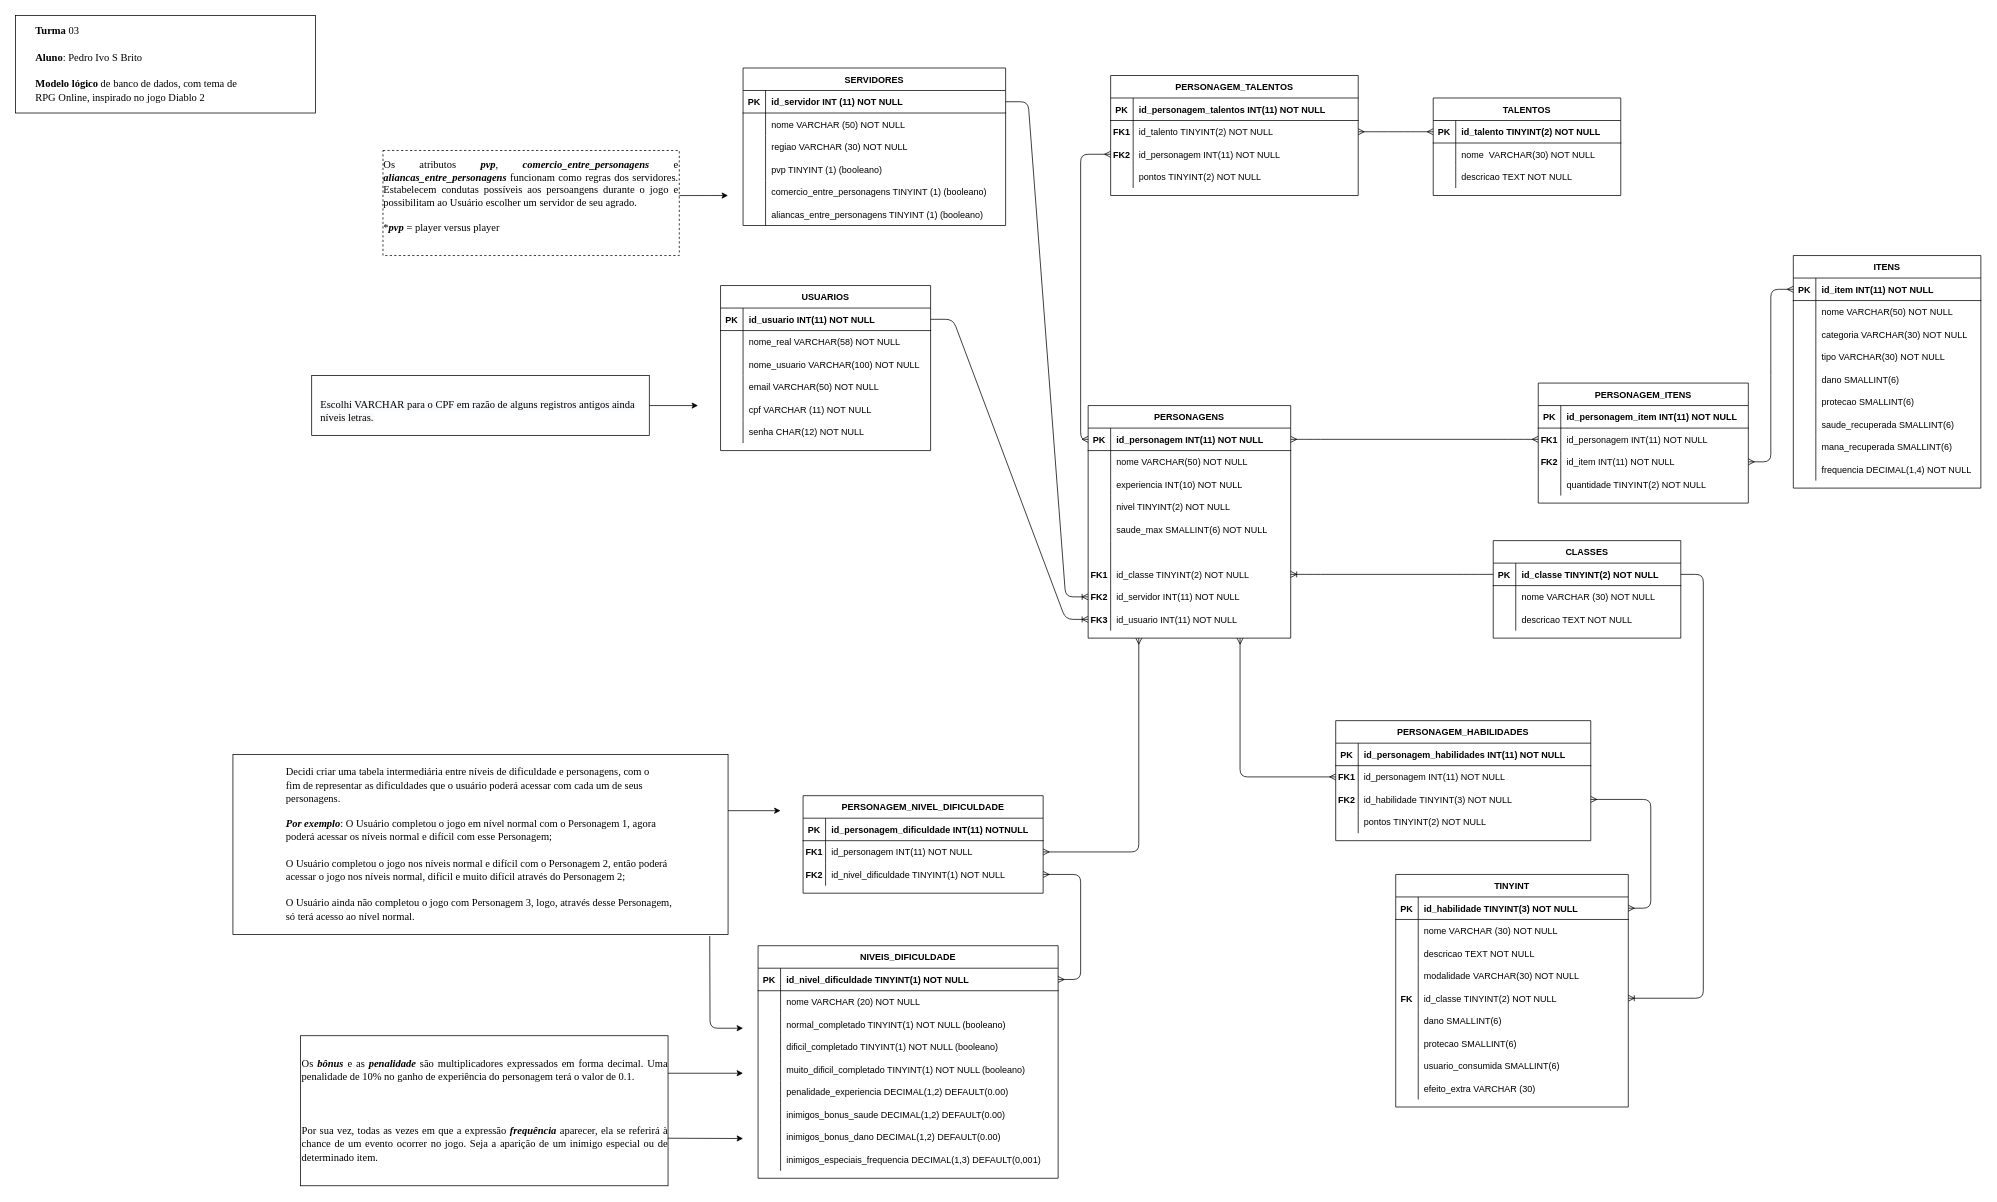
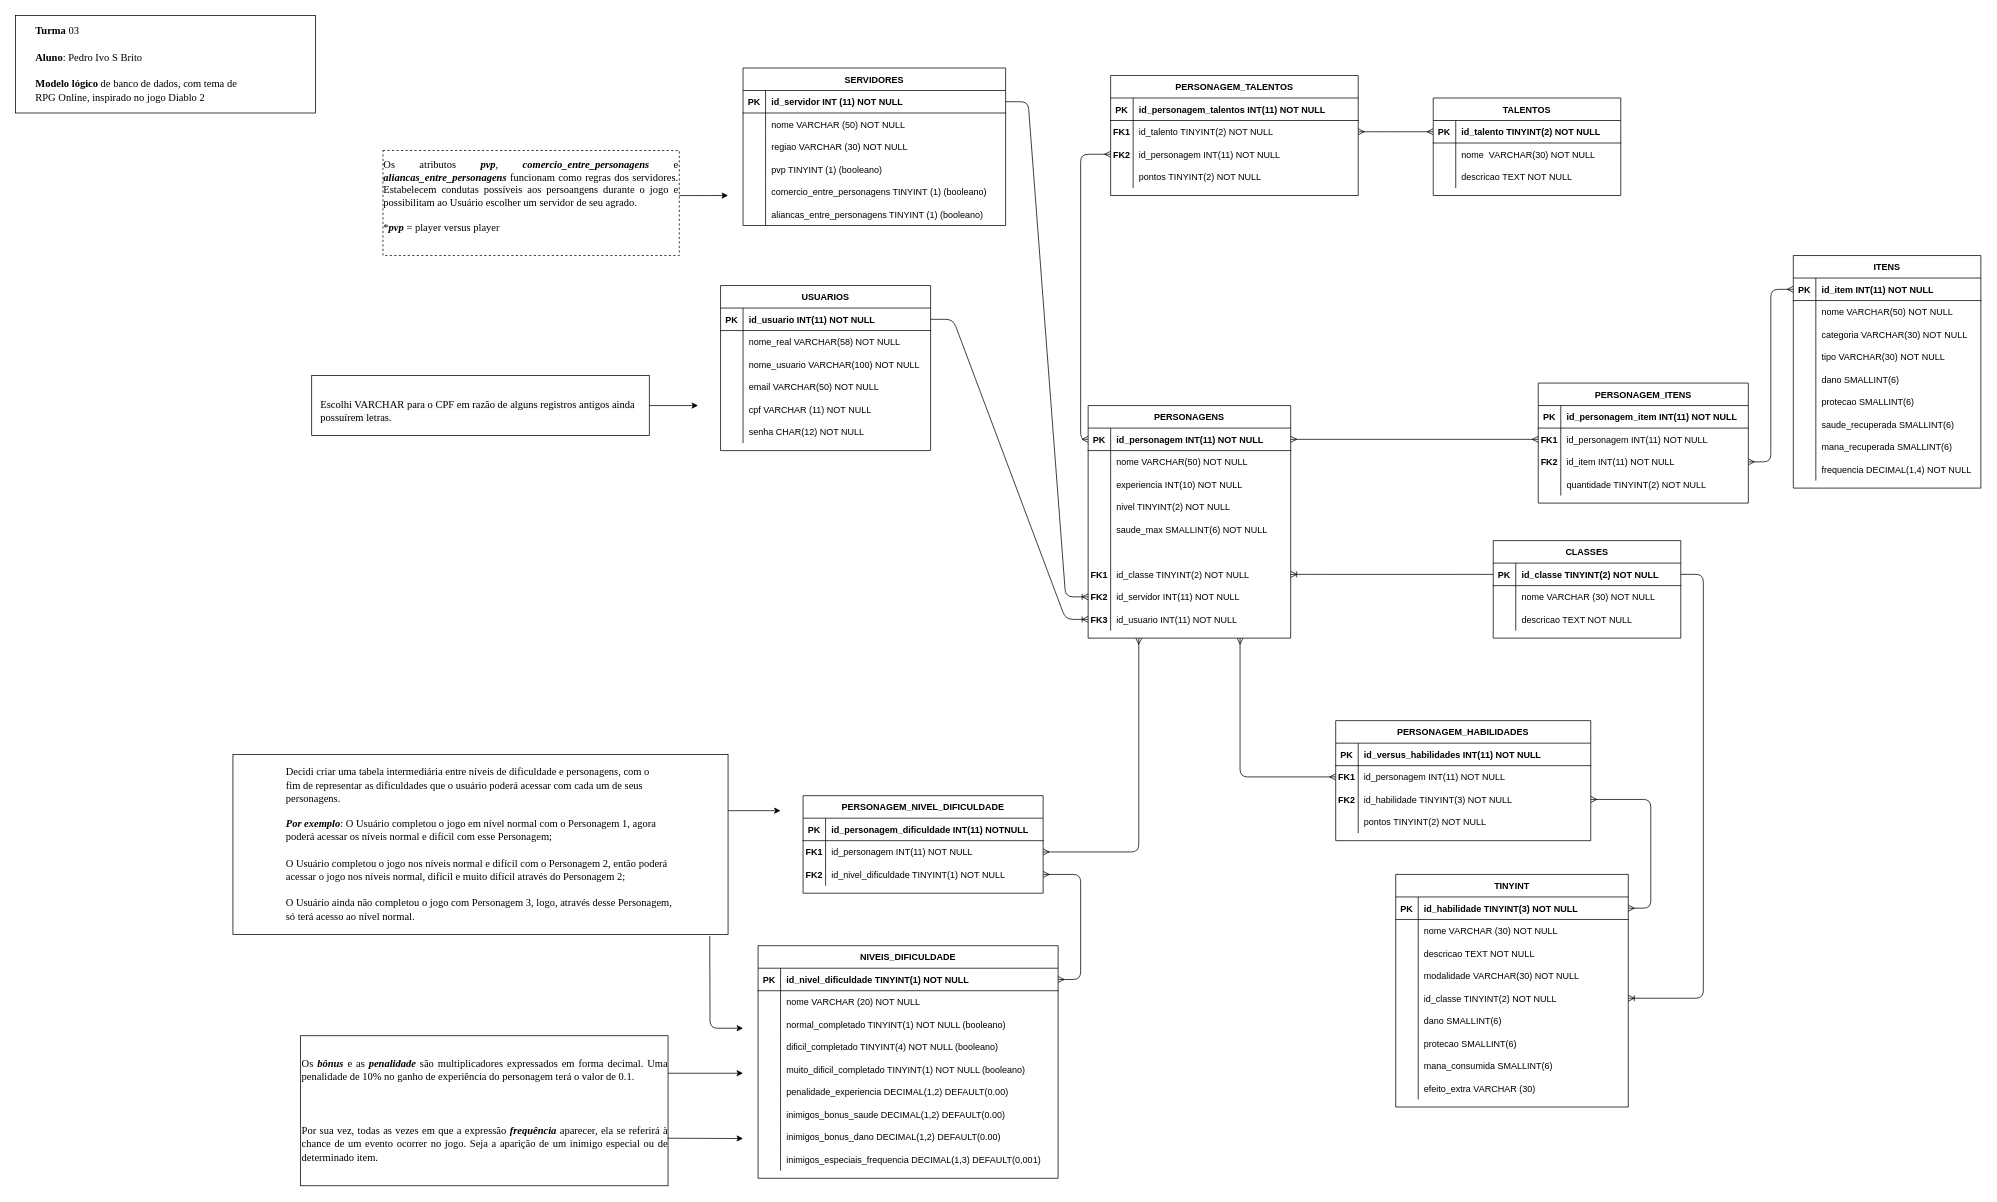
node "Escolhi VARCHAR para o CPF em razão de alguns registros antigos ainda níveis letras.": label "Escolhi VARCHAR para o CPF em razão de alguns registros antigos ainda níveis letras." -> "Escolhi VARCHAR para o CPF em razão de alguns registros antigos ainda possuírem letras."
node "id_personagem_habilidades INT(11) NOT NULL": label "id_personagem_habilidades INT(11) NOT NULL" -> "id_versus_habilidades INT(11) NOT NULL"
node "FK": removed
node "dificil_completado TINYINT(1) NOT NULL (booleano)": label "dificil_completado TINYINT(1) NOT NULL (booleano)" -> "dificil_completado TINYINT(4) NOT NULL (booleano)"
node "usuario_consumida SMALLINT(6)": label "usuario_consumida SMALLINT(6)" -> "mana_consumida SMALLINT(6)"
